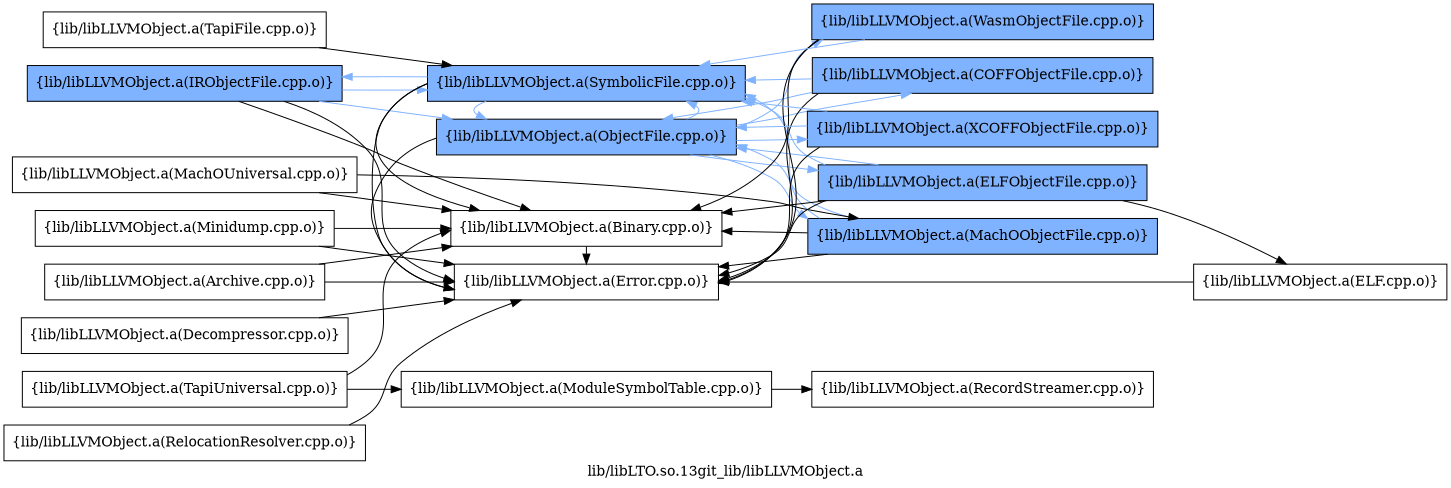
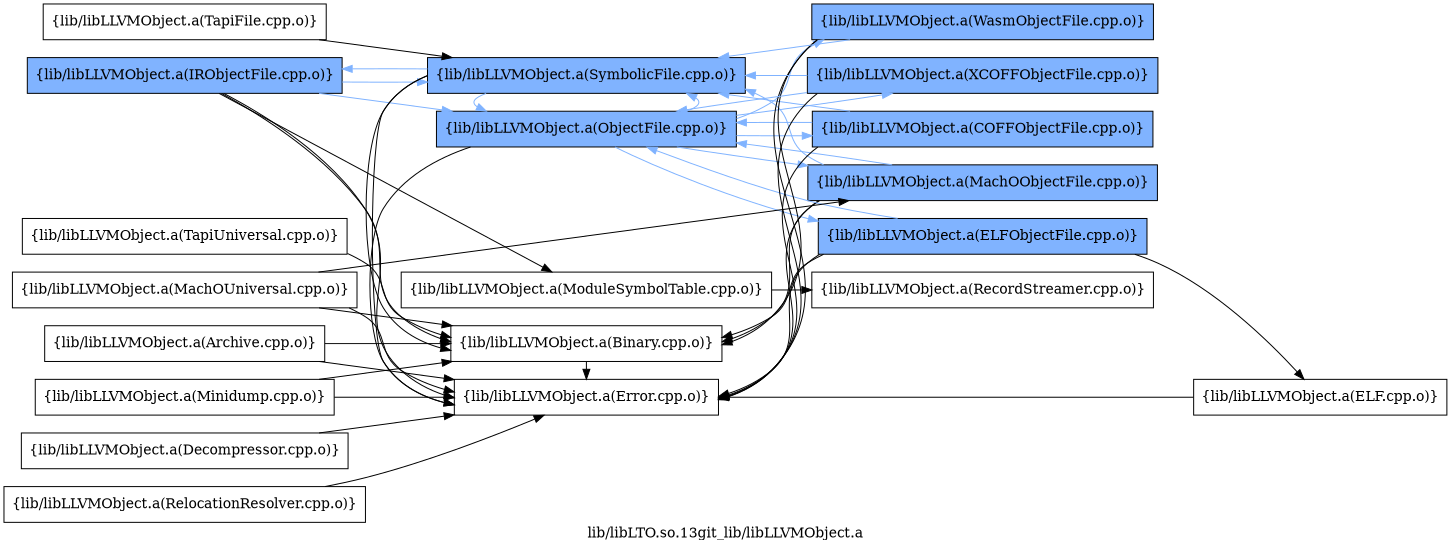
edge "{lib/libLLVMObject.a(ELFObjectFile.cpp.o)}" -> "{lib/libLLVMObject.a(SymbolicFile.cpp.o)}": removed
edge "{lib/libLLVMObject.a(MachOUniversal.cpp.o)}" -> "{lib/libLLVMObject.a(Error.cpp.o)}": added
edge "{lib/libLLVMObject.a(TapiUniversal.cpp.o)}" -> "{lib/libLLVMObject.a(ModuleSymbolTable.cpp.o)}": now "{lib/libLLVMObject.a(IRObjectFile.cpp.o)}" -> "{lib/libLLVMObject.a(ModuleSymbolTable.cpp.o)}"
